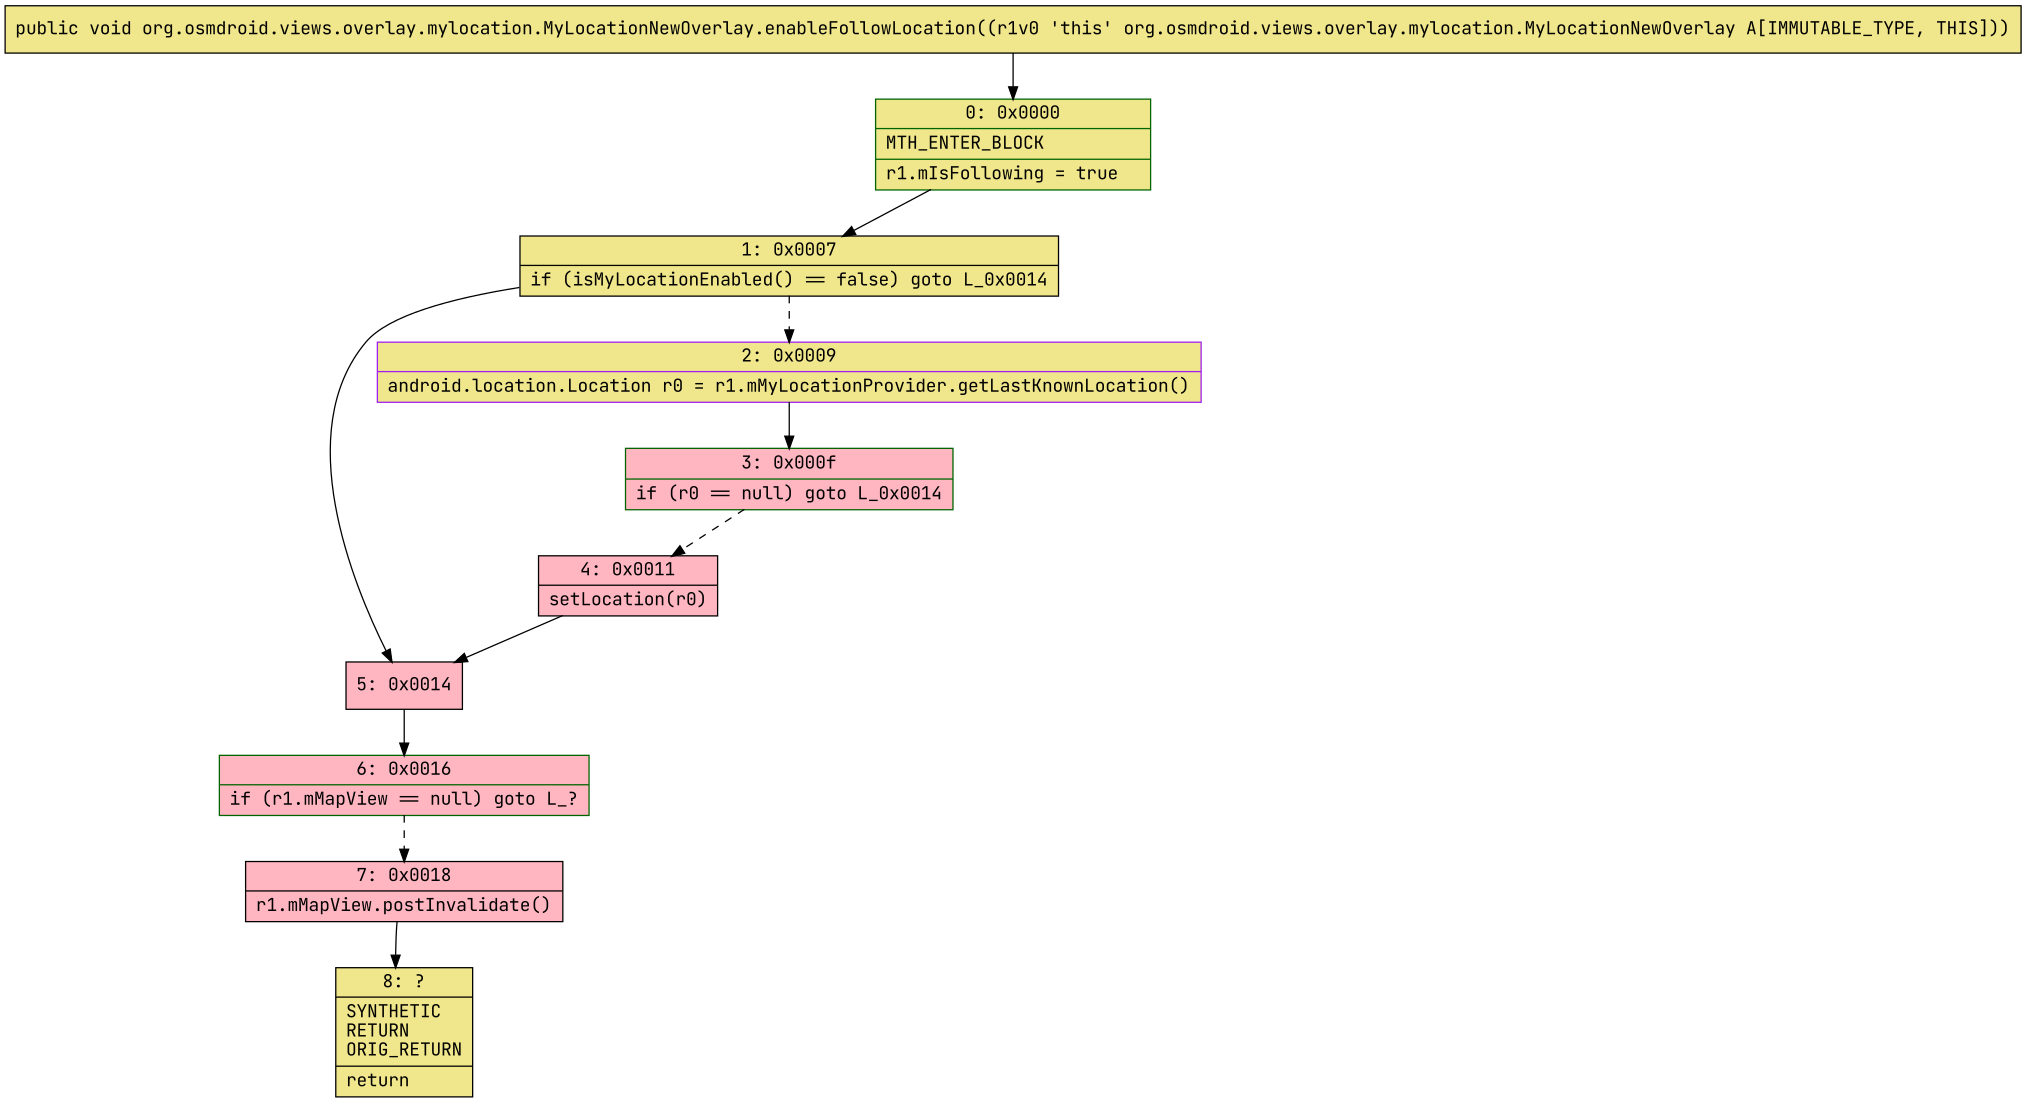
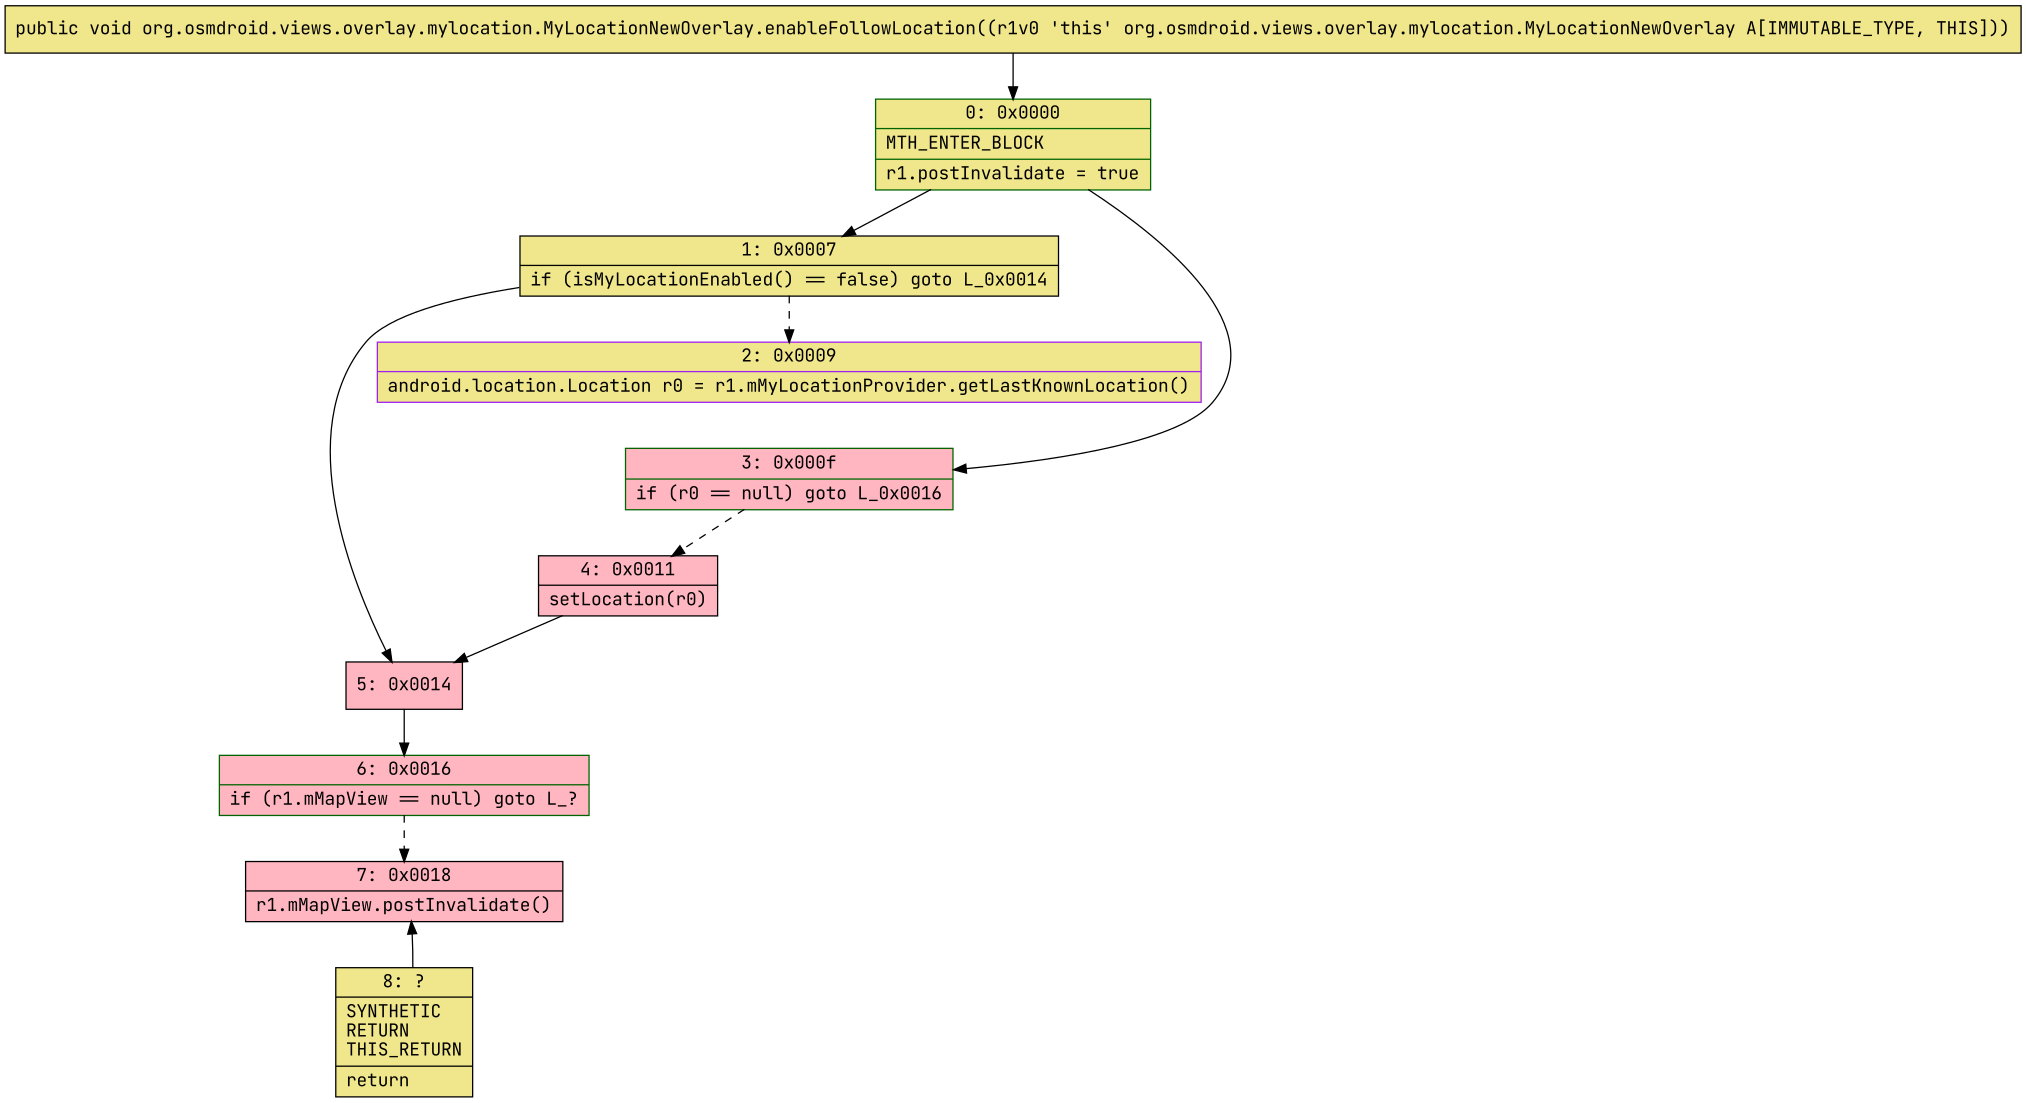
node "0: 0x0000": text "r1.mIsFollowing = true" -> "r1.postInvalidate = true"
edge "2: 0x0009" -> "3: 0x000f": now "0: 0x0000" -> "3: 0x000f"
node "3: 0x000f": text "if (r0 == null) goto L_0x0014" -> "if (r0 == null) goto L_0x0016"
edge "7: 0x0018" -> "8: ?": reversed
node "8: ?": text "ORIG_RETURN" -> "THIS_RETURN"
